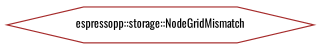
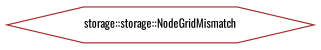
node "espressopp::storage::NodeGridMismatch": label "espressopp::storage::NodeGridMismatch" -> "storage::storage::NodeGridMismatch"
